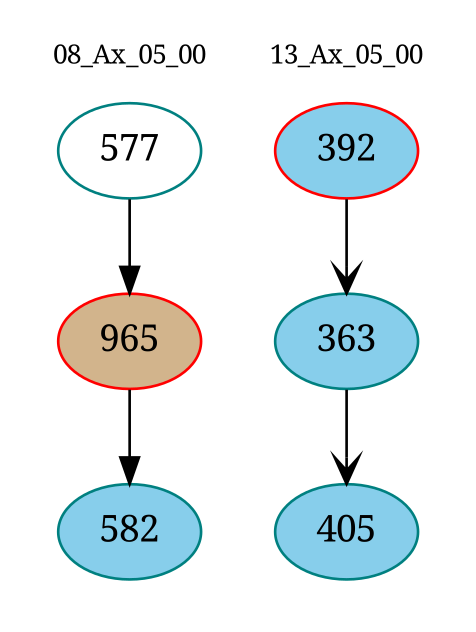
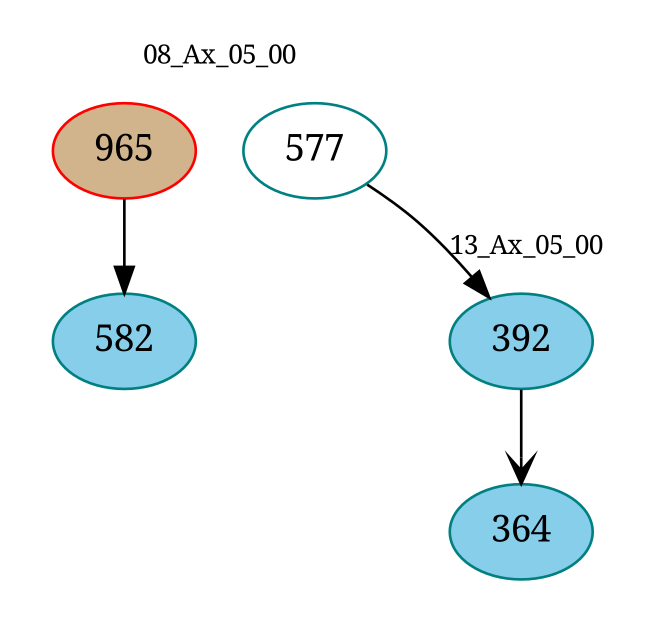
node "392": color red -> teal
edge "577" -> "965": now "577" -> "392"
node "363": label "363" -> "364"
node "405": removed
